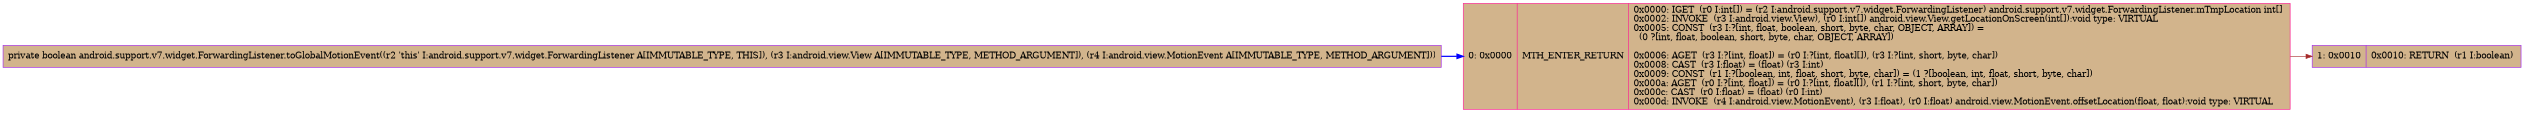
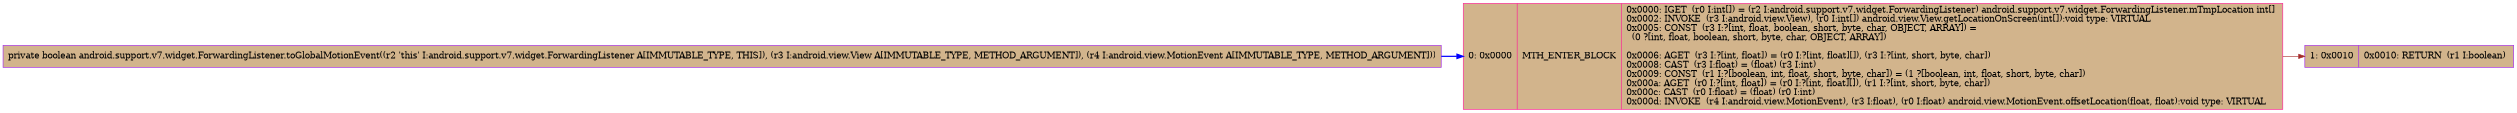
node "0: 0x0000": text "MTH_ENTER_RETURN" -> "MTH_ENTER_BLOCK"
